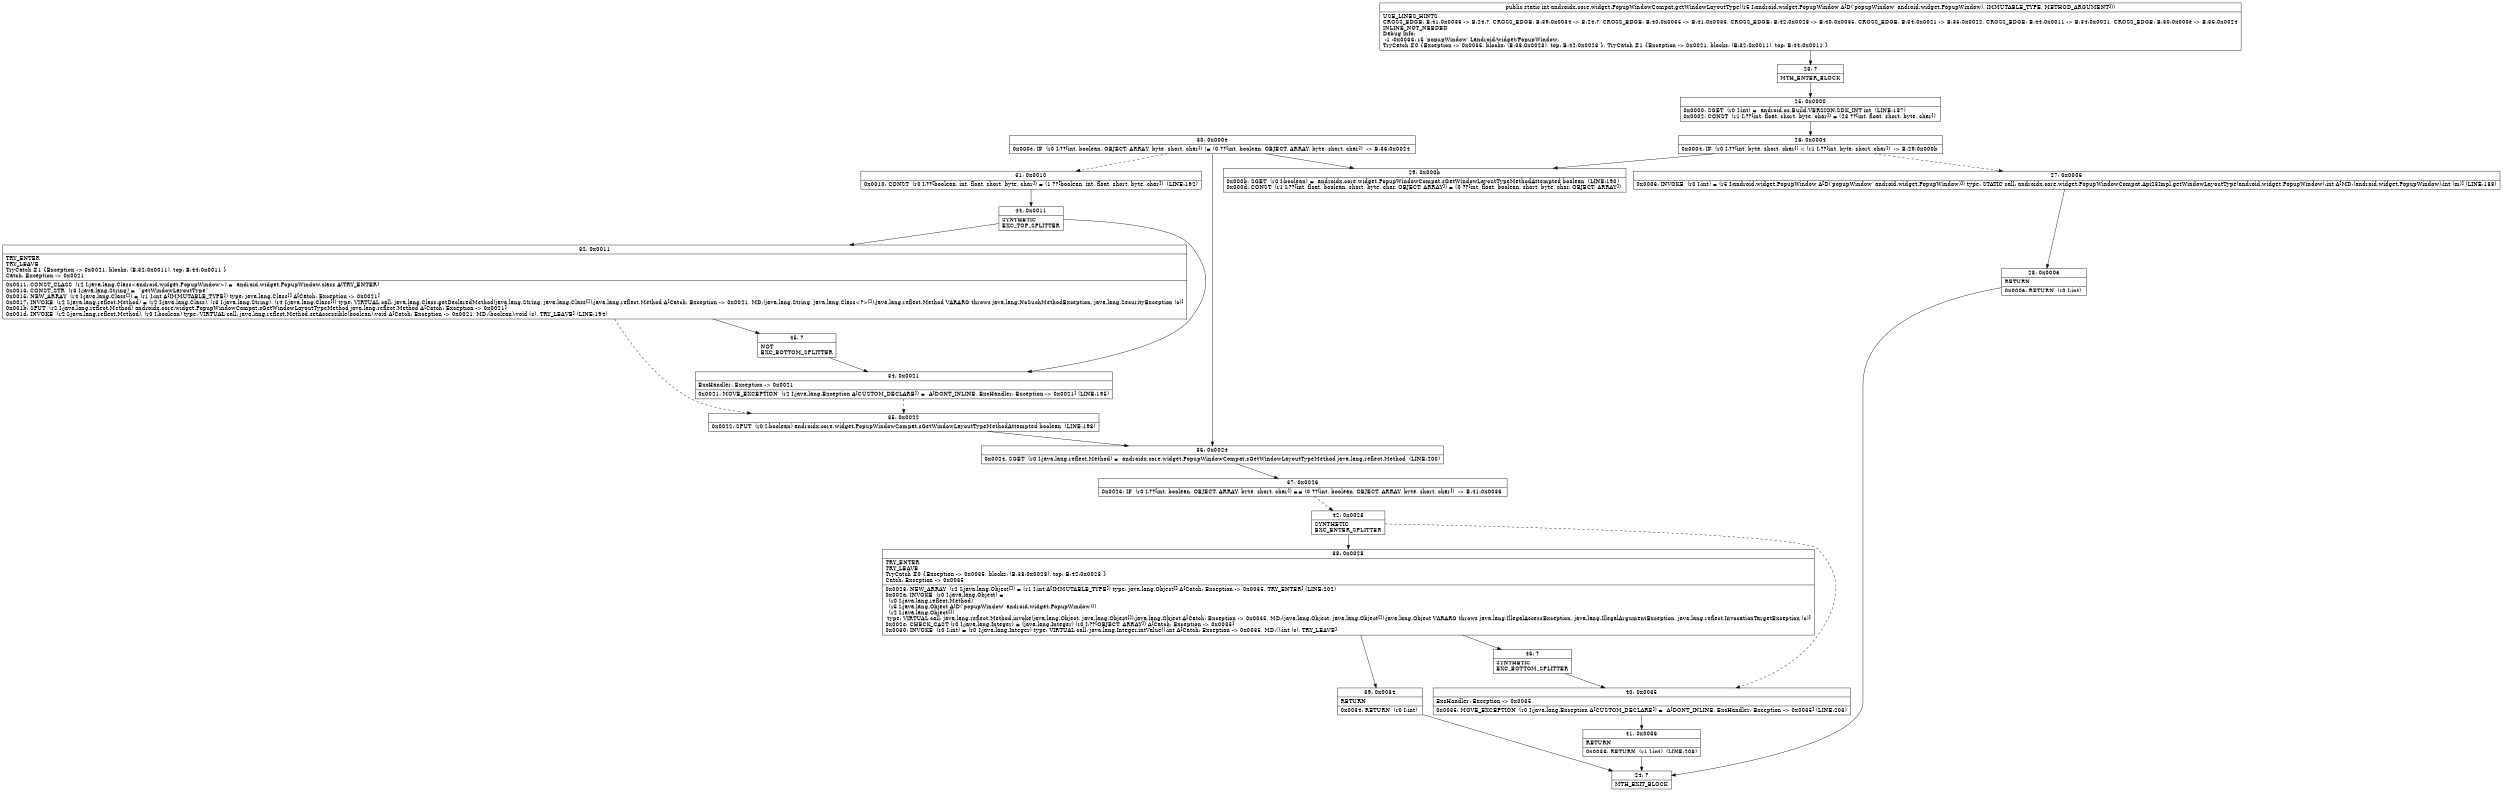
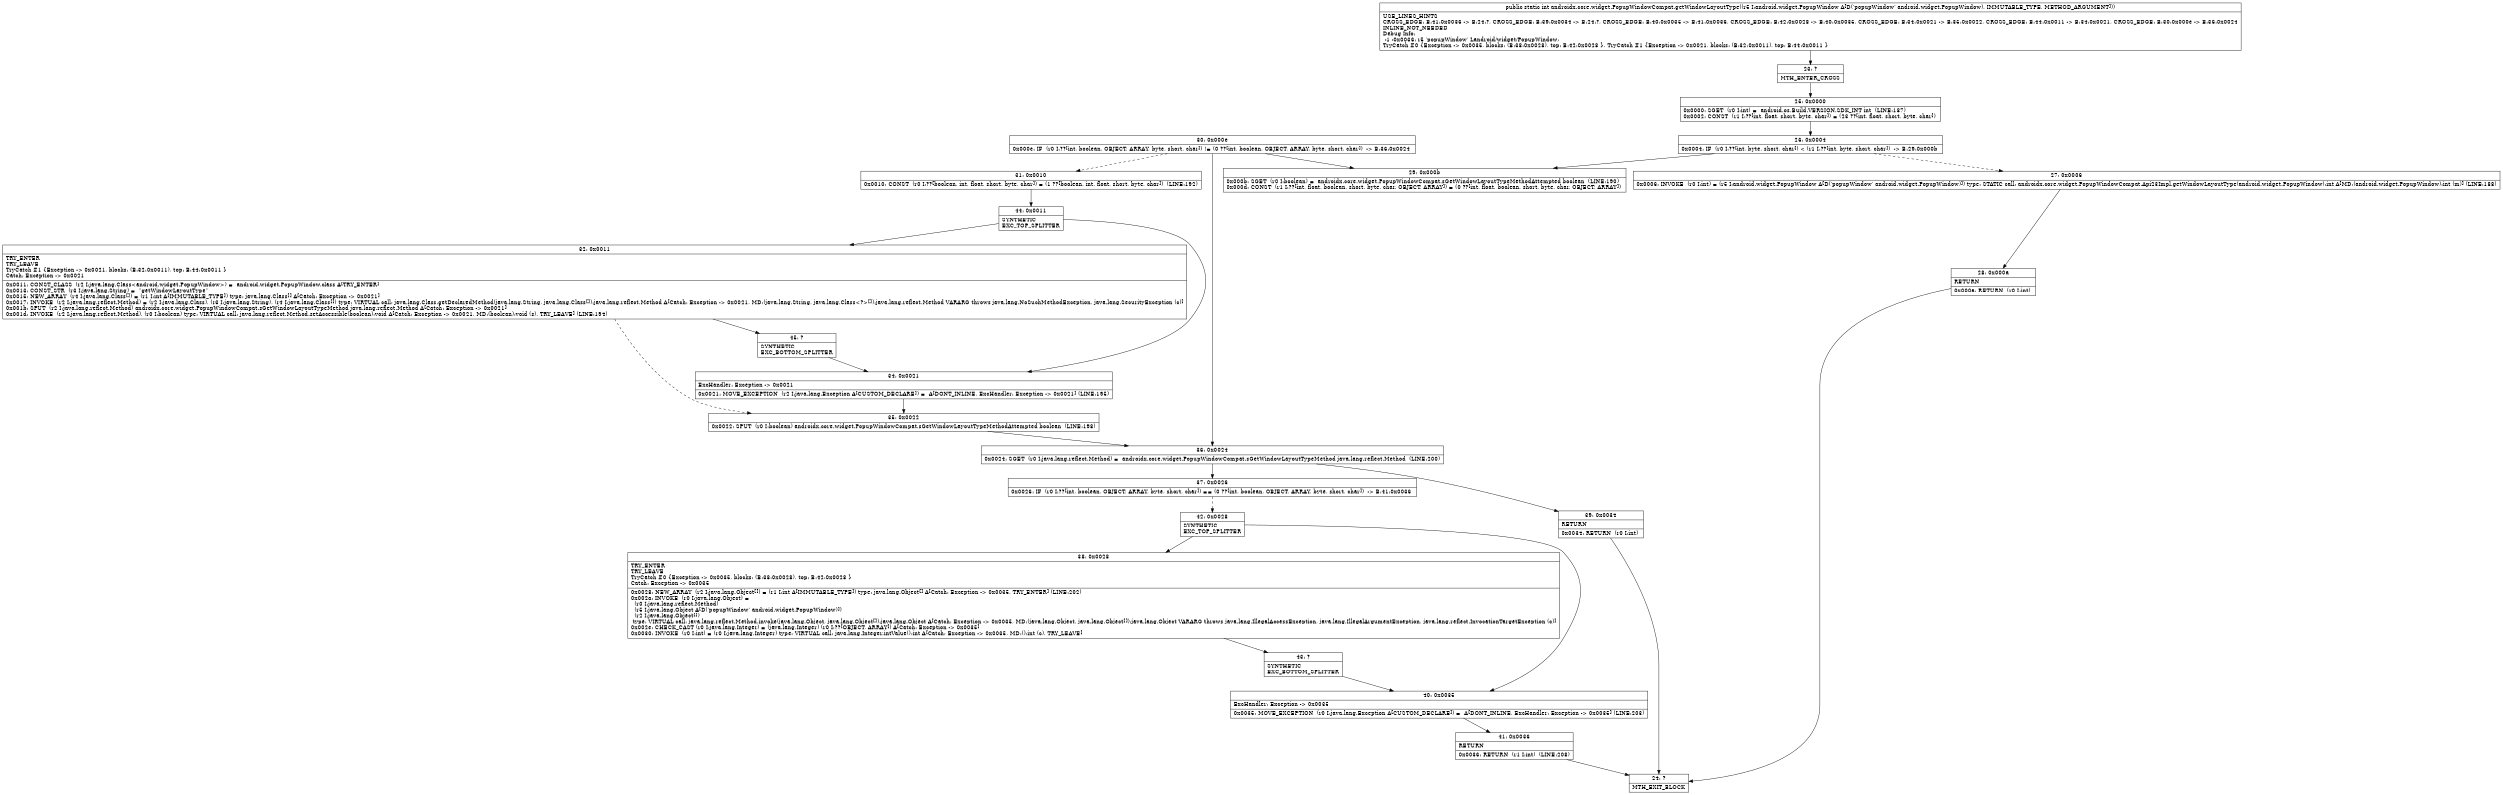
node "23: ?": text "MTH_ENTER_BLOCK" -> "MTH_ENTER_CROSS"
node "45: ?": text "NOT" -> "SYNTHETIC"
edge "34: 0x0021" -> "35: 0x0022": style dashed -> solid
node "42: 0x0028": text "EXC_ENTER_SPLITTER" -> "EXC_TOP_SPLITTER"
edge "42: 0x0028" -> "40: 0x0035": style dashed -> solid
edge "38: 0x0028" -> "39: 0x0034": now "36: 0x0024" -> "39: 0x0034"
